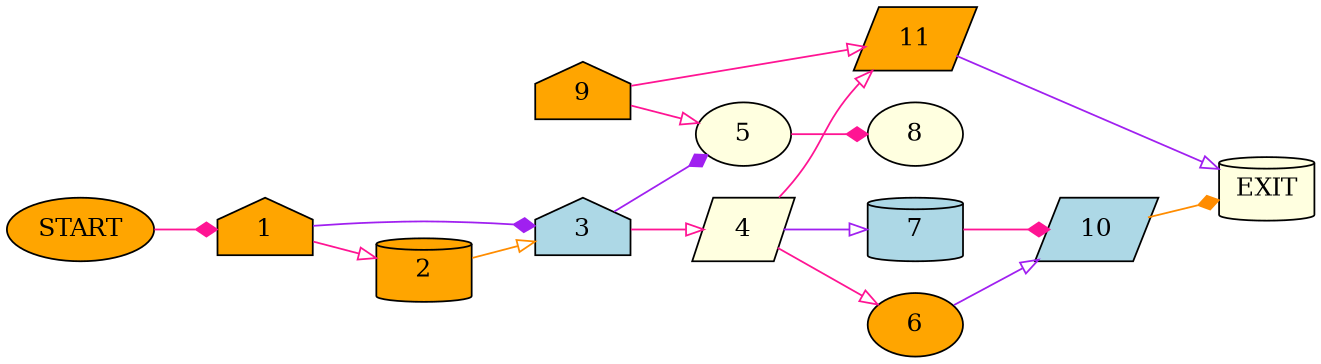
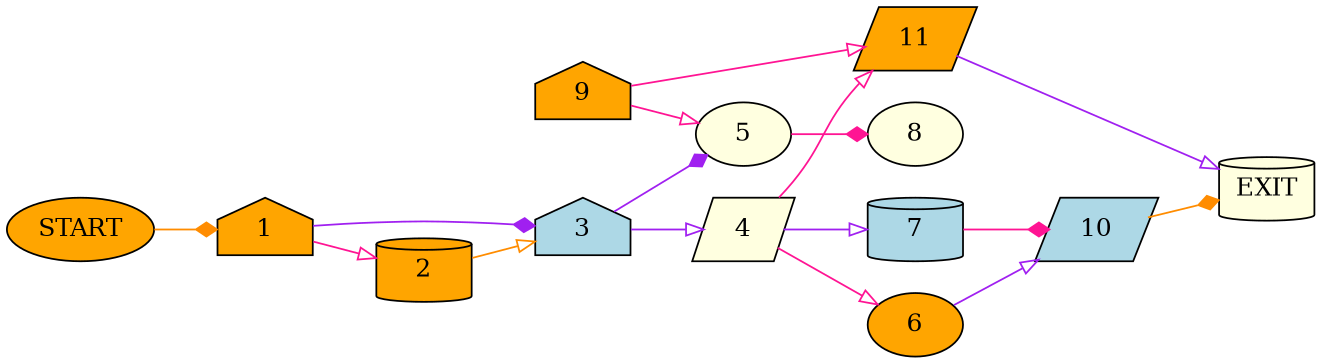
edge "START" -> "1": color deeppink -> darkorange
edge "3" -> "4": color deeppink -> purple
